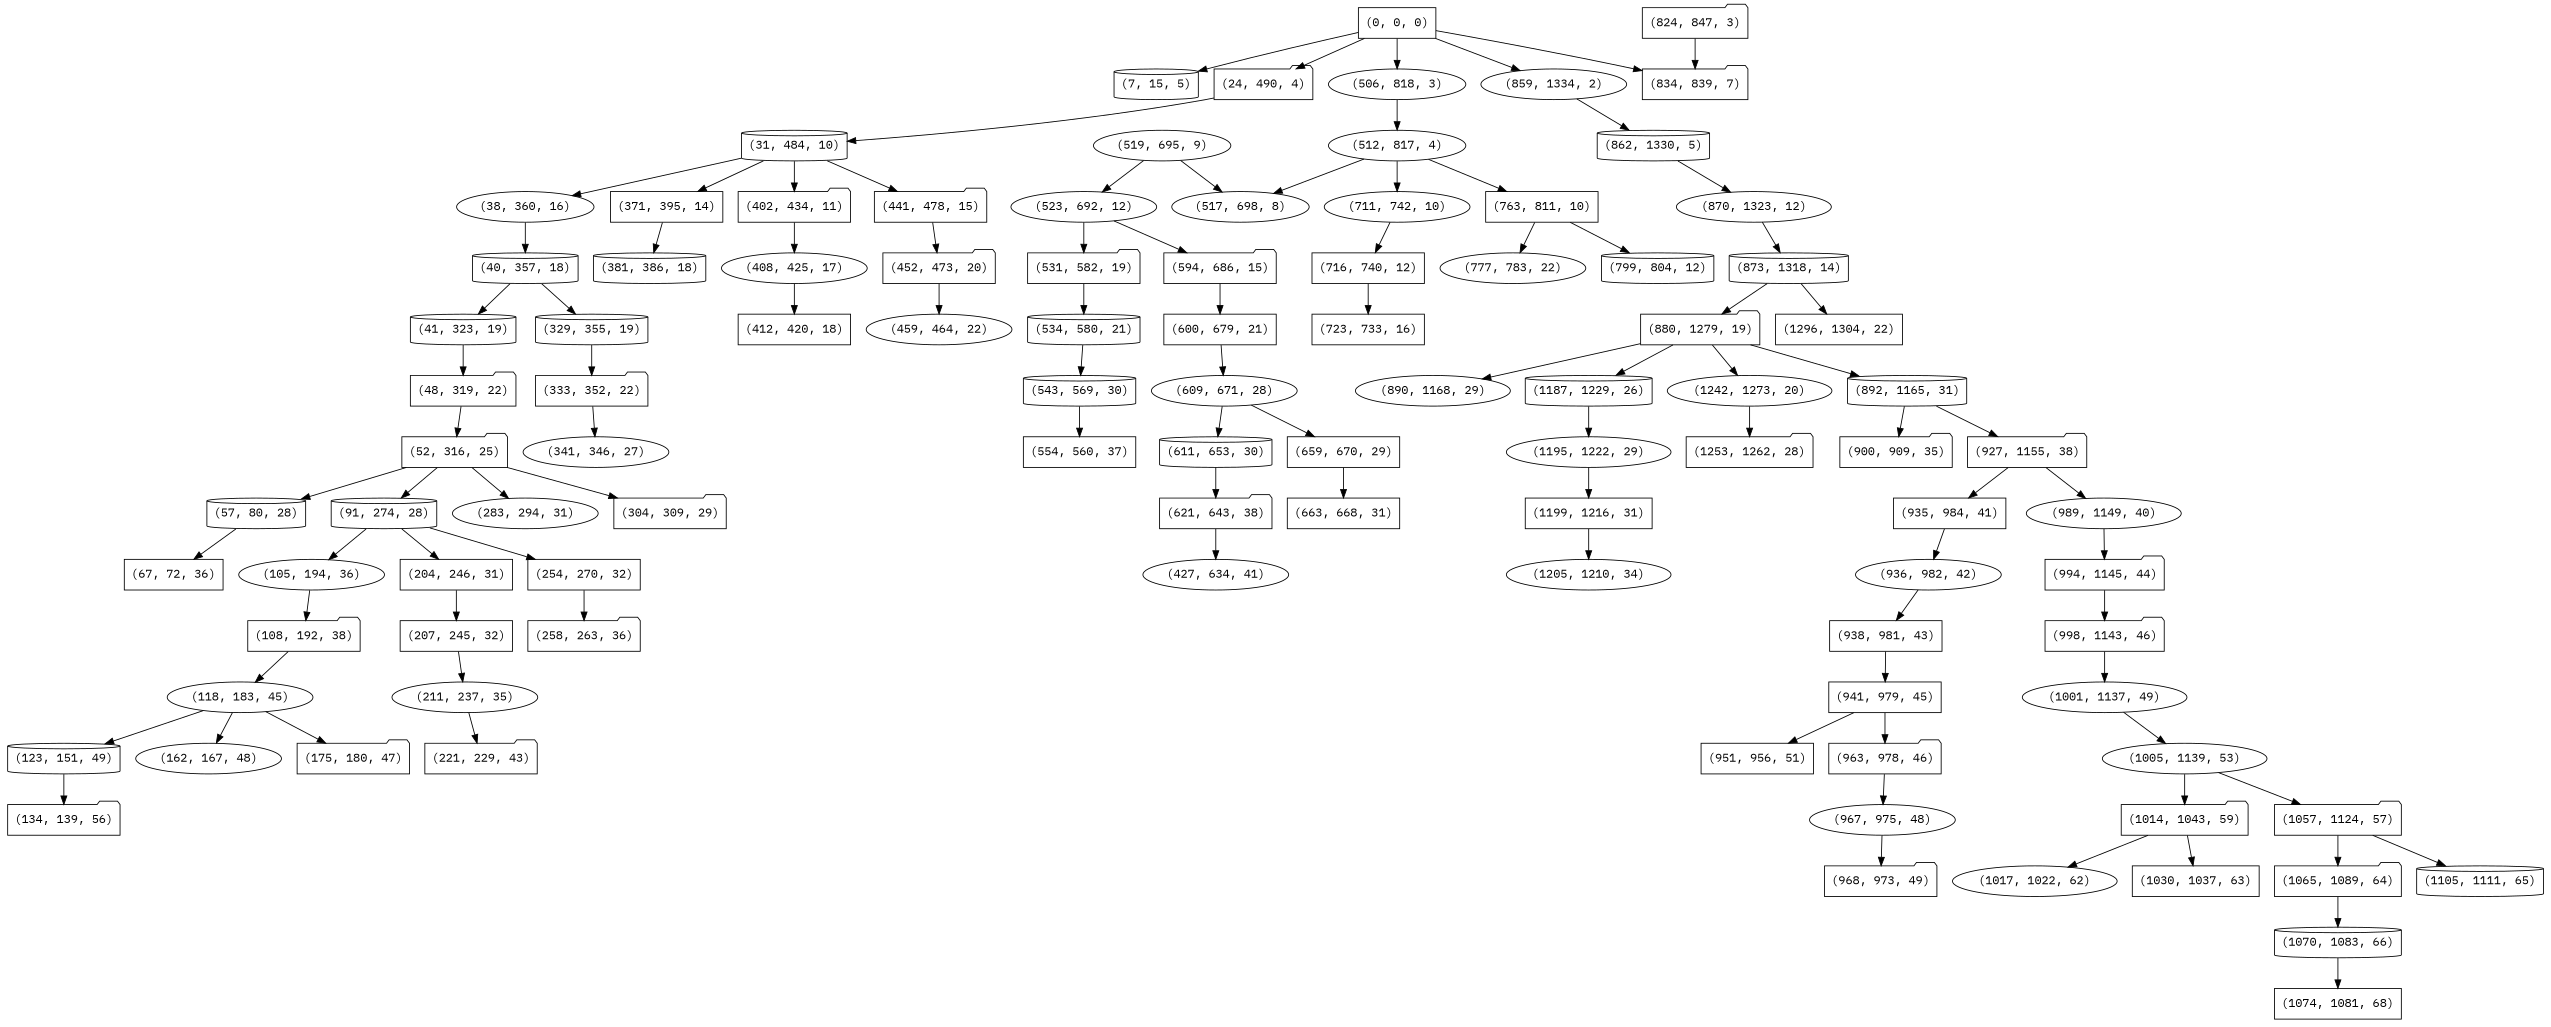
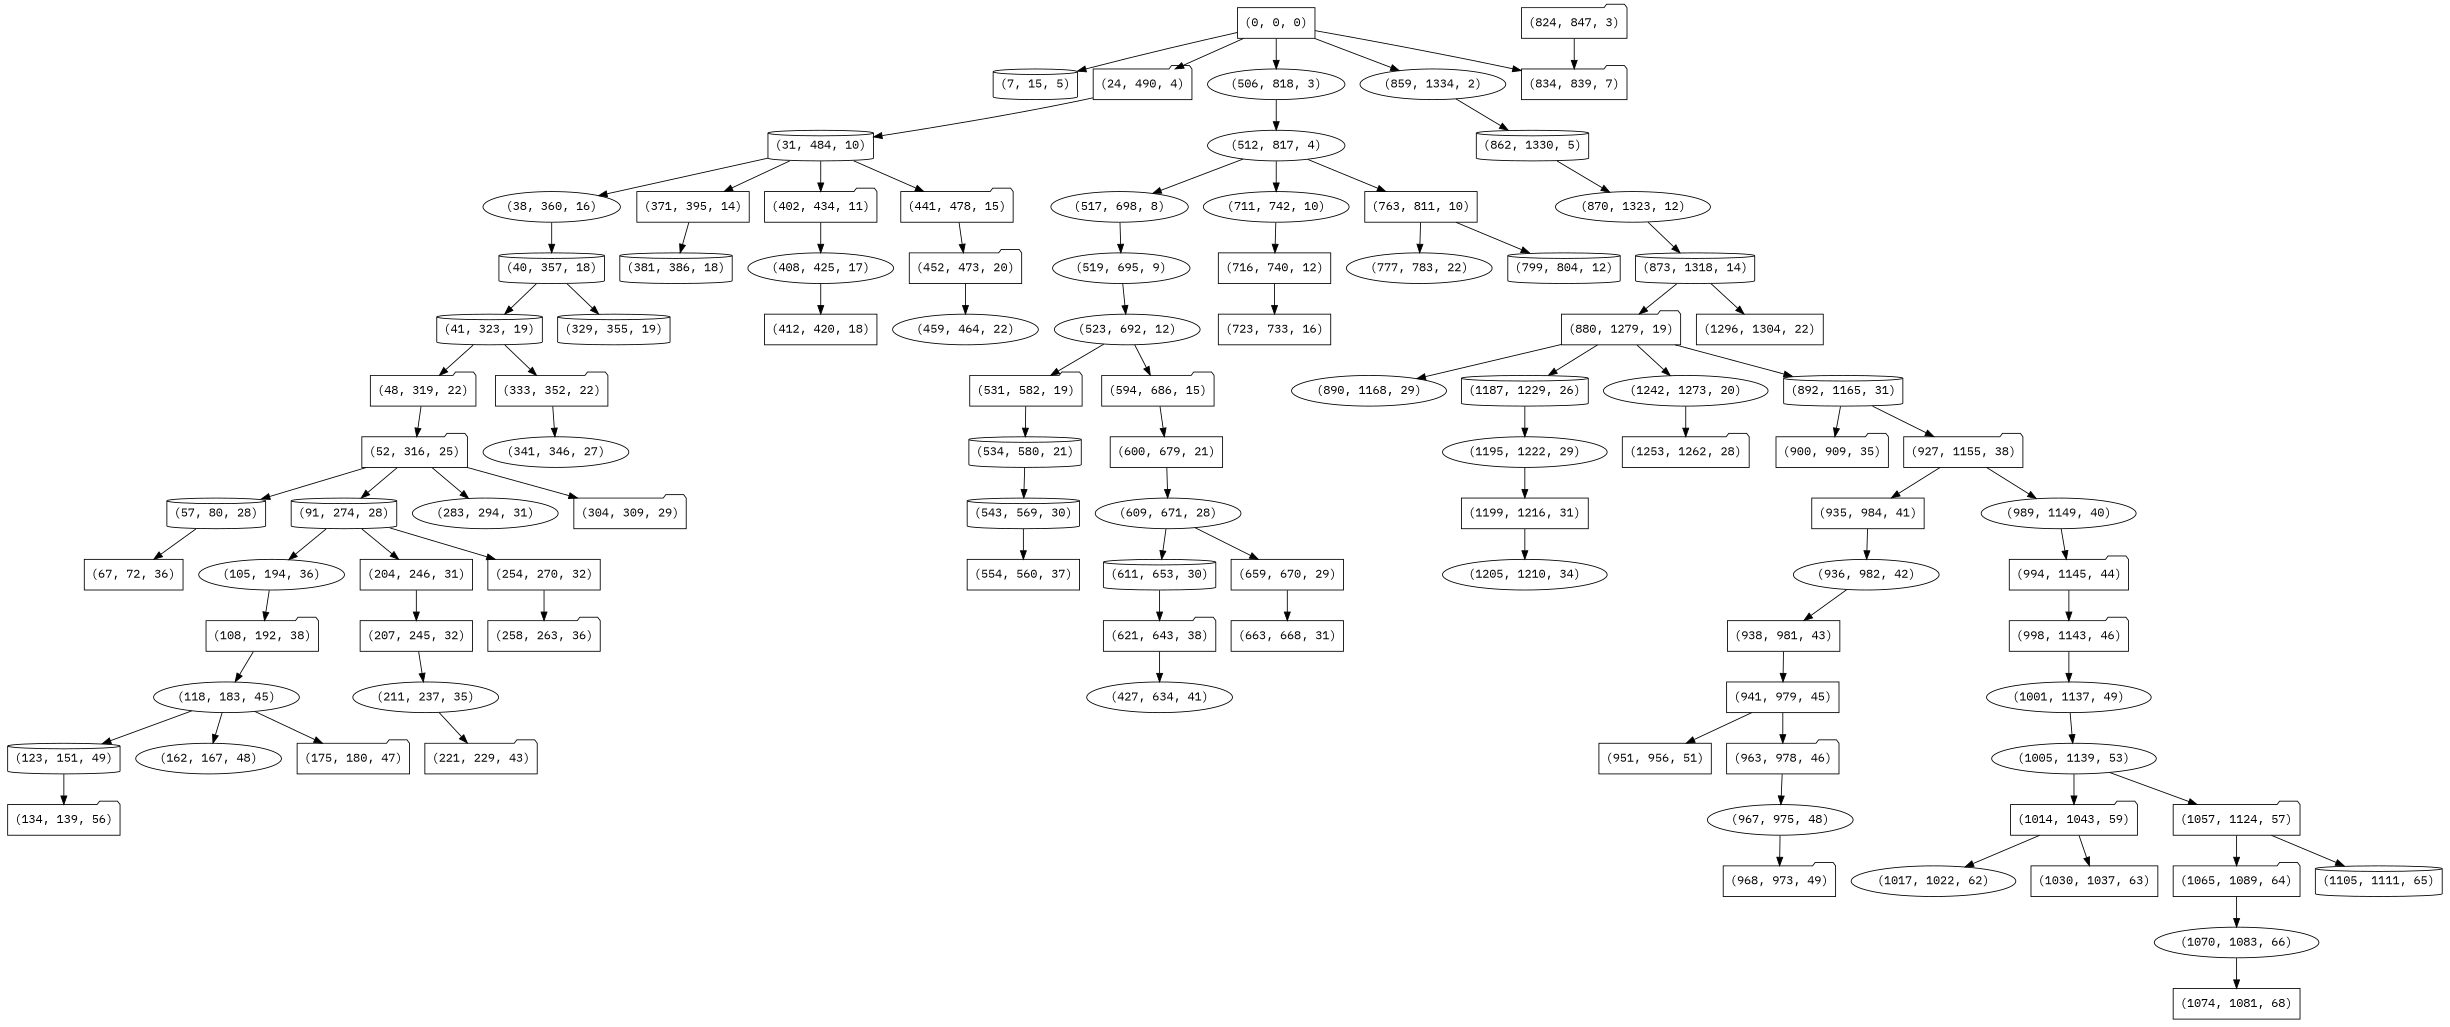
edge "(519, 695, 9)" -> "(517, 698, 8)": reversed
edge "(329, 355, 19)" -> "(333, 352, 22)": now "(41, 323, 19)" -> "(333, 352, 22)"
node "(1070, 1083, 66)": shape cylinder -> ellipse
